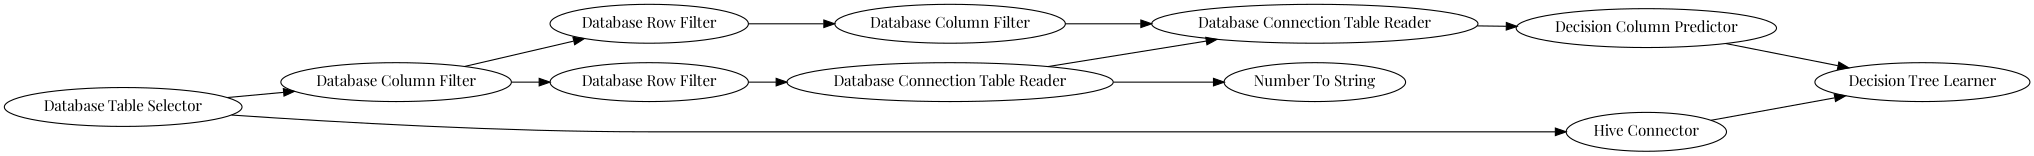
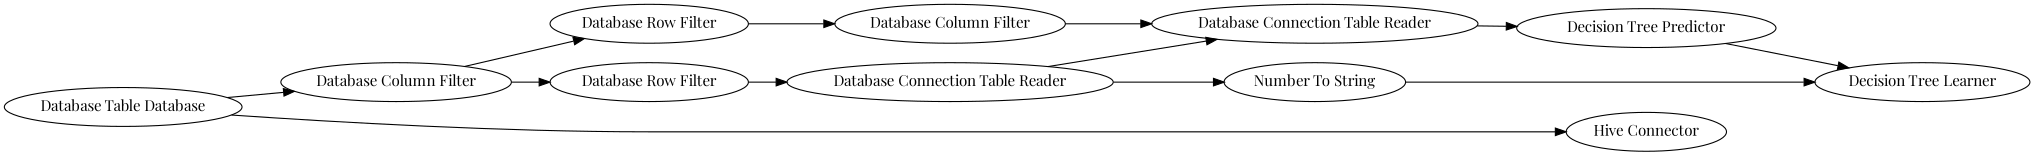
node "Decision Column Predictor": label "Decision Column Predictor" -> "Decision Tree Predictor"
node "Database Table Selector": label "Database Table Selector" -> "Database Table Database"
edge "Hive Connector" -> "Decision Tree Learner": now "Number To String" -> "Decision Tree Learner"
